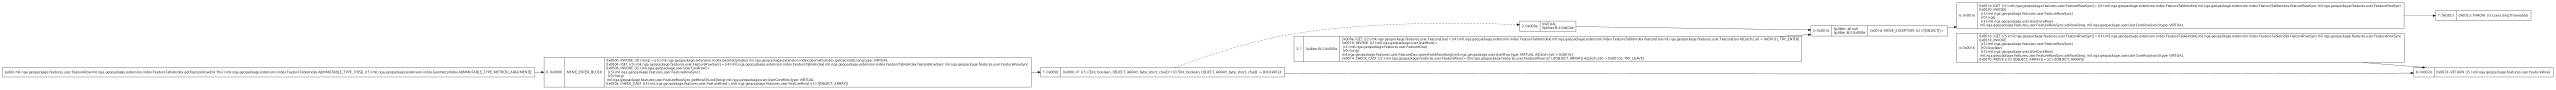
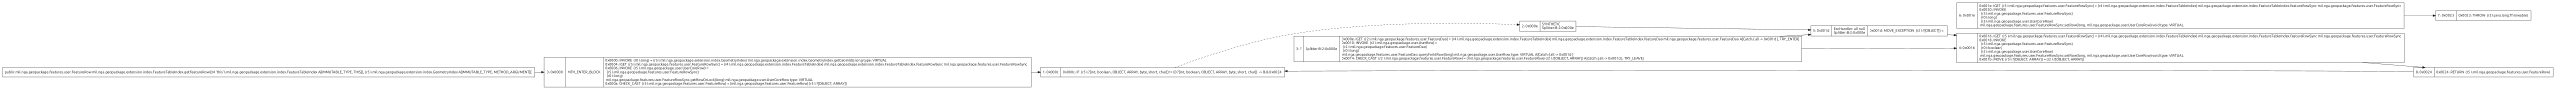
node "6: 0x001e": text "(r0 I:nga)" -> "(r0 I:long)"
node "2: 0x000e": text "VIRTUAL" -> "SYNTHETIC"
edge "5: 0x001d" -> "6: 0x001e": now "5: 0x001d" -> "4: 0x0016"
node "5: 0x001d": text "Splitter: all null" -> "ExcHandler: all null"
edge "3: ?" -> "4: 0x0016": added
node "0: 0x0000": text "MOVE_ENTER_BLOCK" -> "MTH_ENTER_BLOCK"
edge "1: 0x000c" -> "8: 0x0024": reversed
